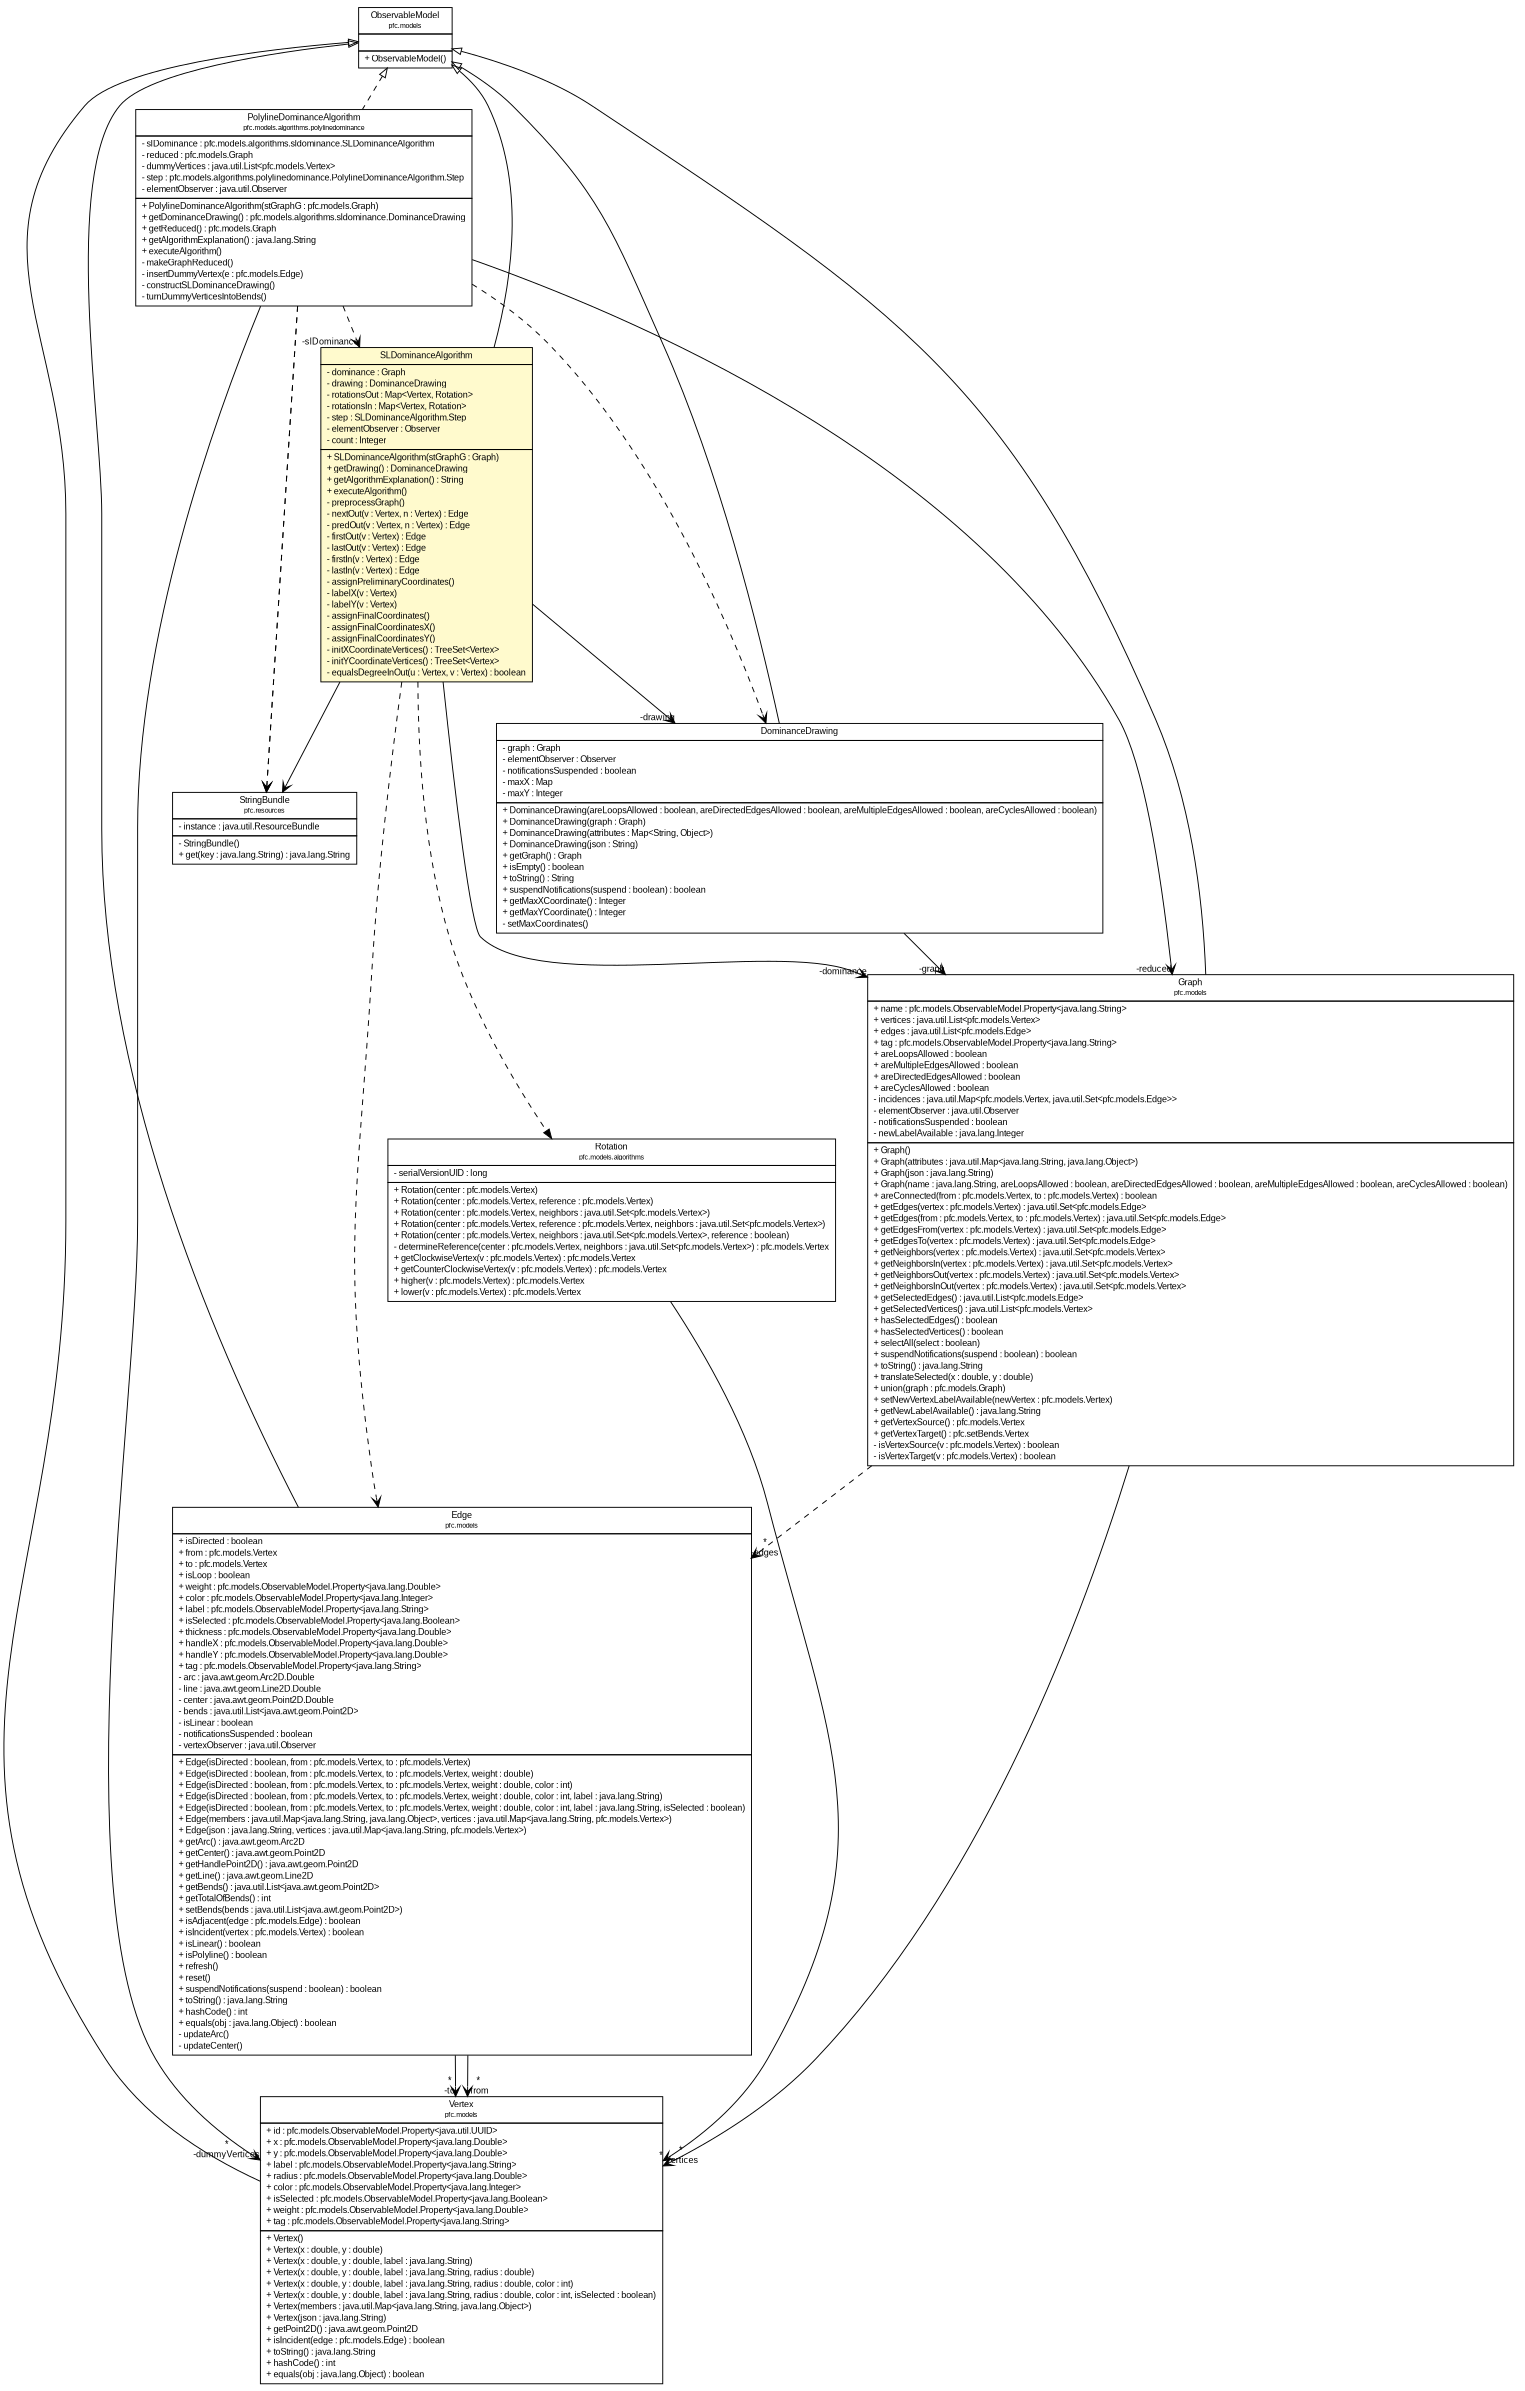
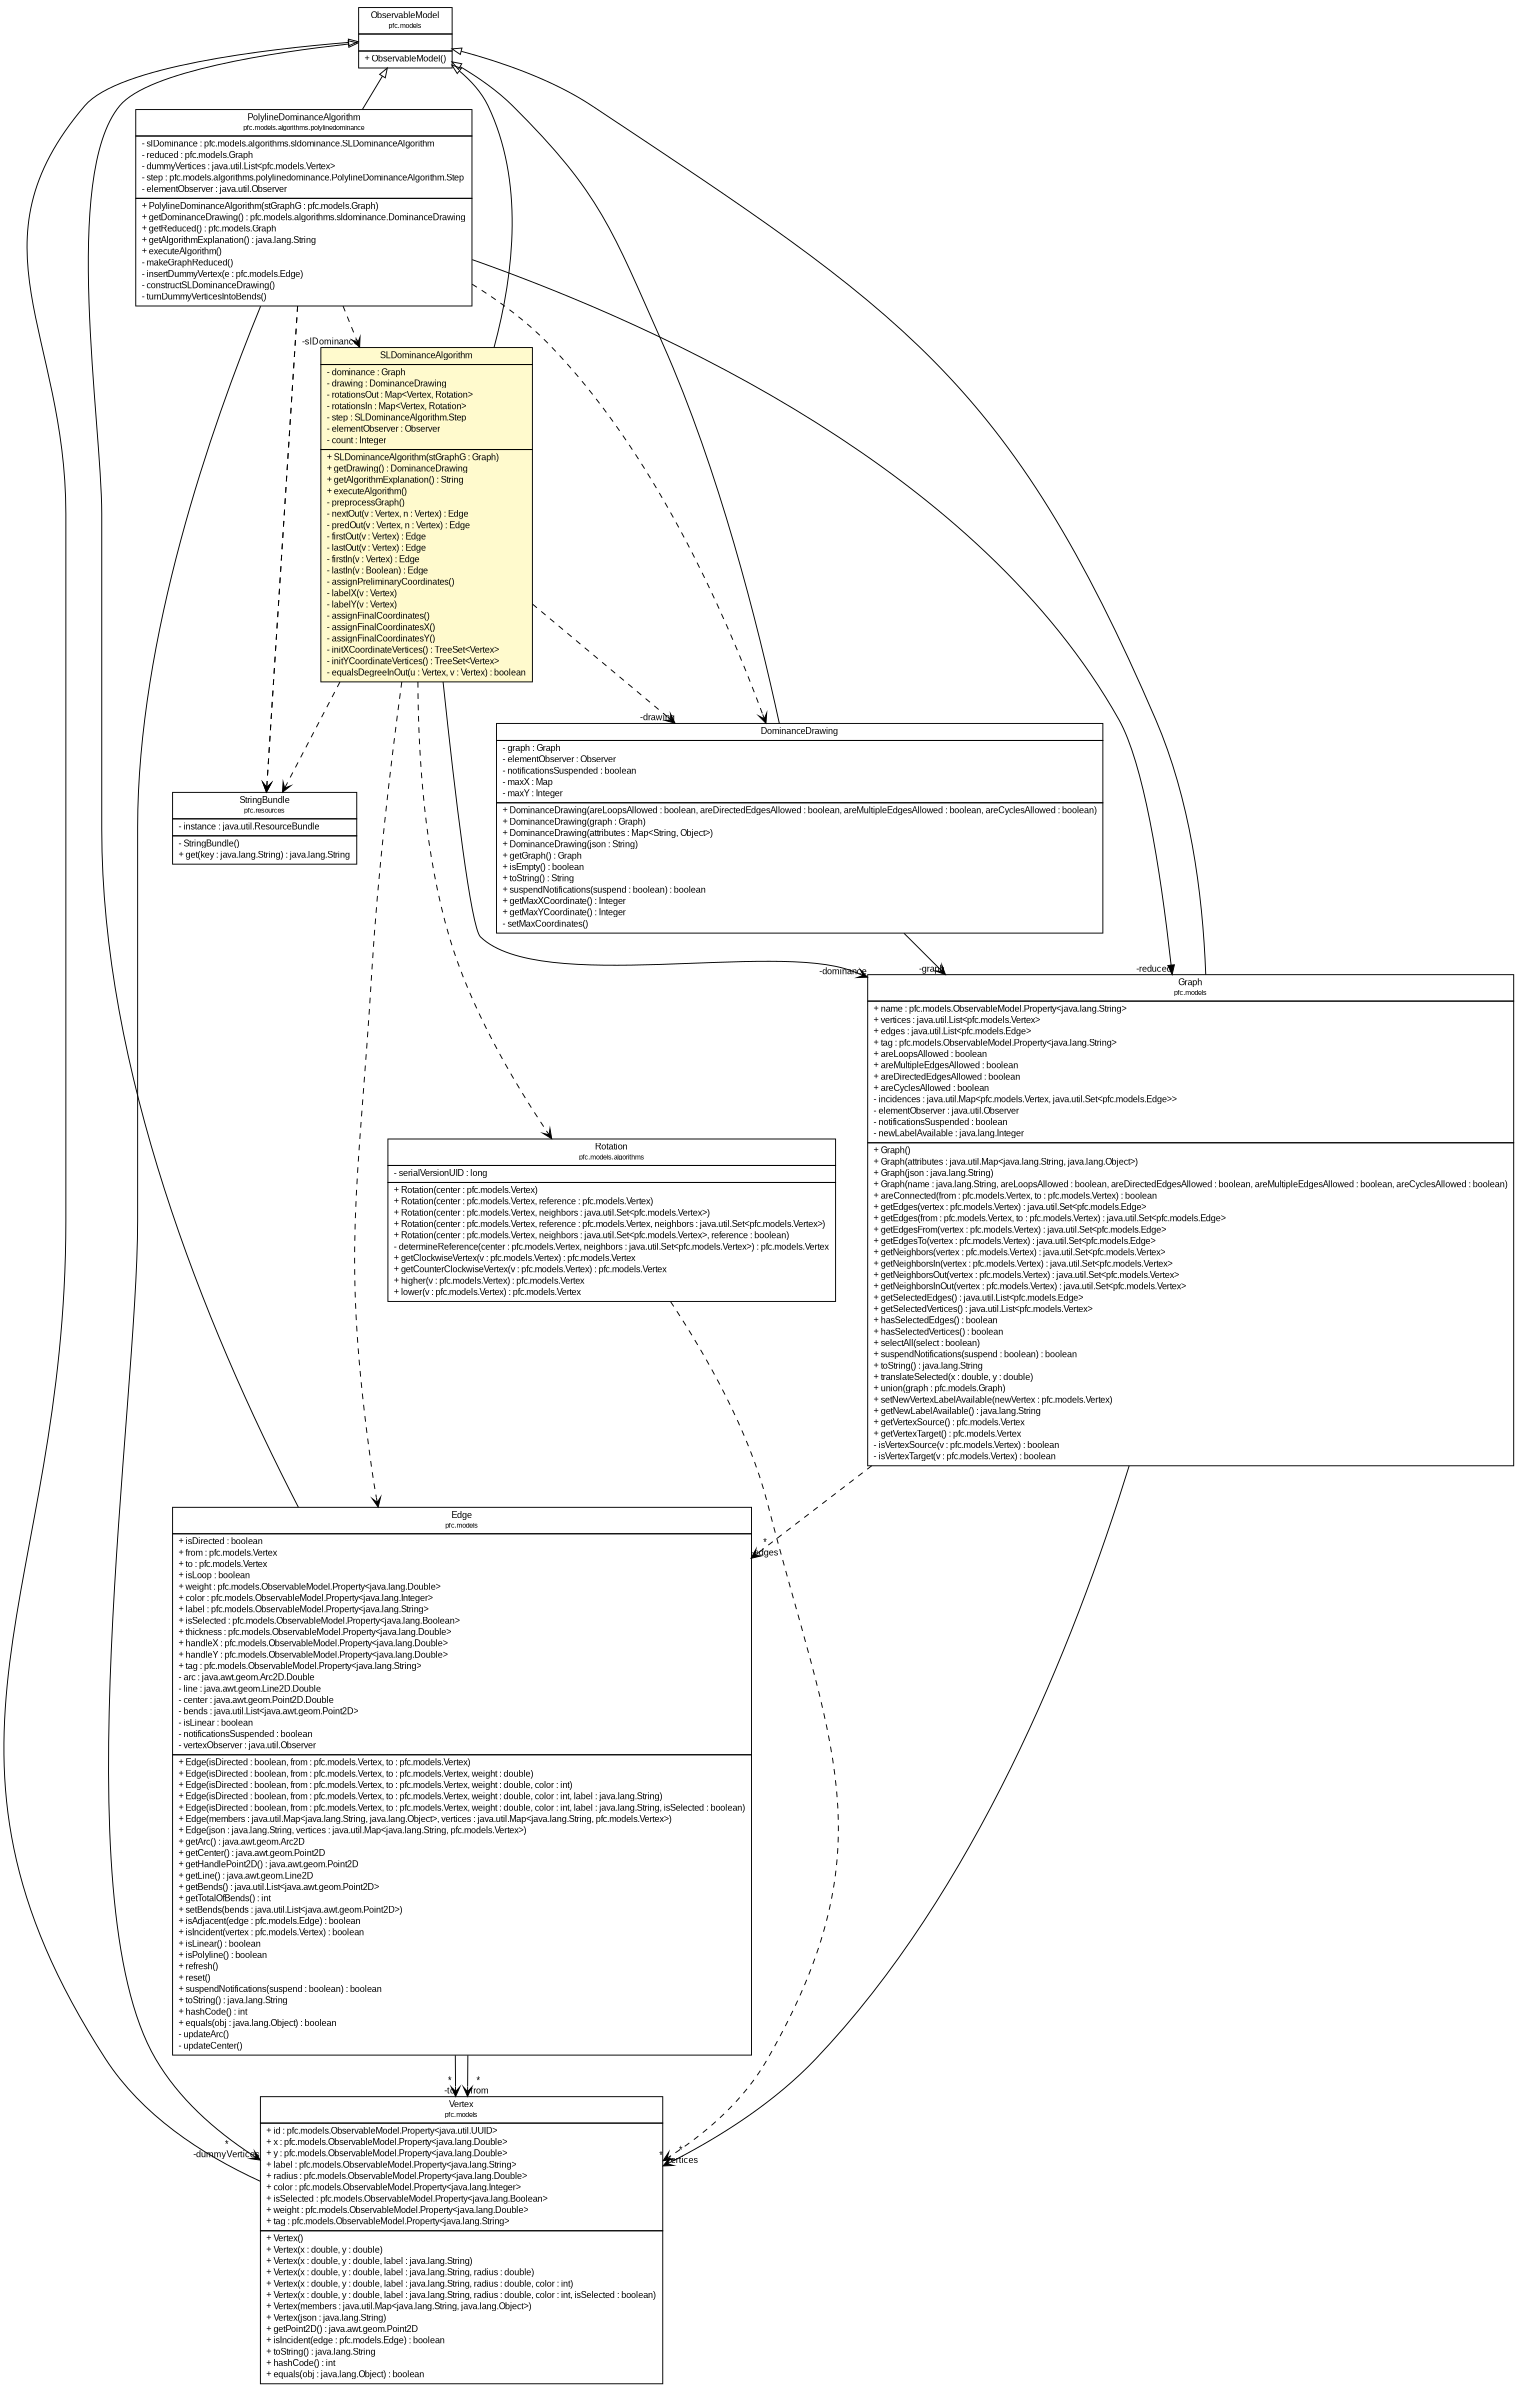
edge "PolylineDominanceAlgorithm" -> "ObservableModel": style dashed -> solid
edge "PolylineDominanceAlgorithm" -> "Graph": arrowhead open -> normal
node "SLDominanceAlgorithm": text "- lastIn(v : Vertex) : Edge" -> "- lastIn(v : Boolean) : Edge"
edge "SLDominanceAlgorithm" -> "DominanceDrawing": style solid -> dashed
edge "SLDominanceAlgorithm" -> "StringBundle": style solid -> dashed
edge "SLDominanceAlgorithm" -> "Rotation": arrowhead normal -> open
node "Graph": text "+ getVertexTarget() : pfc.setBends.Vertex" -> "+ getVertexTarget() : pfc.models.Vertex"
edge "Rotation" -> "Vertex": style solid -> dashed
